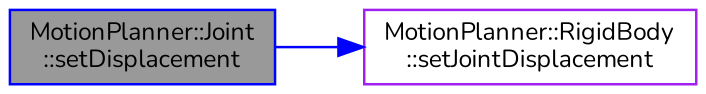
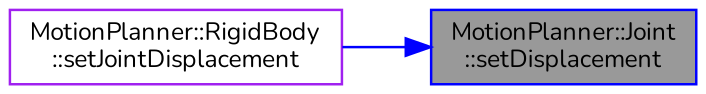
edge "MotionPlanner::Joint ::setDisplacement" -> "MotionPlanner::RigidBody ::setJointDisplacement": reversed
